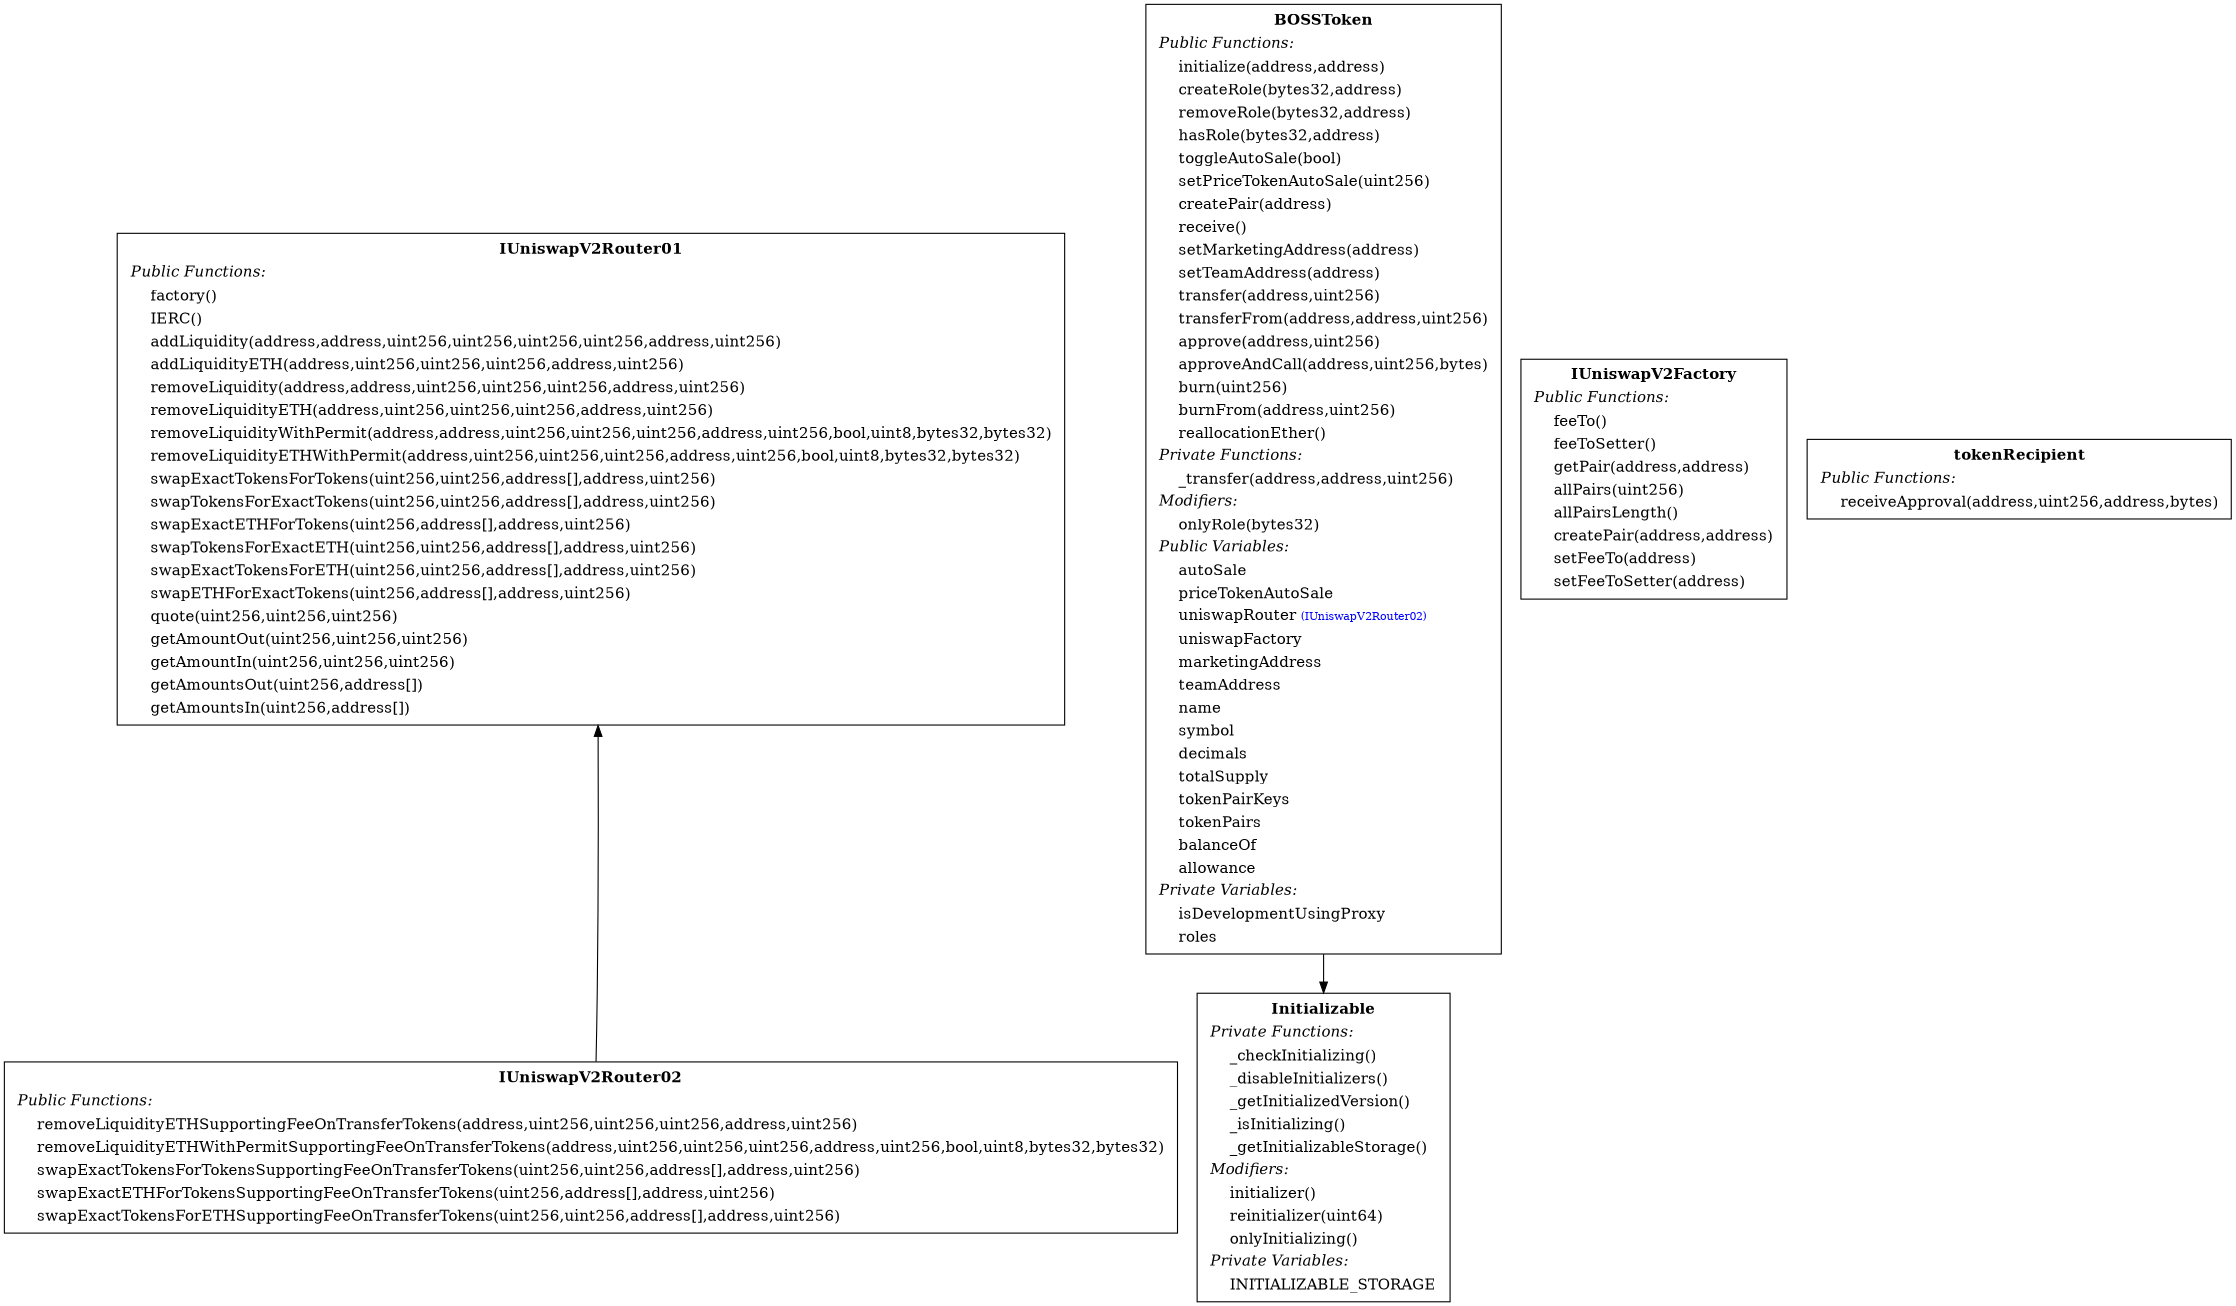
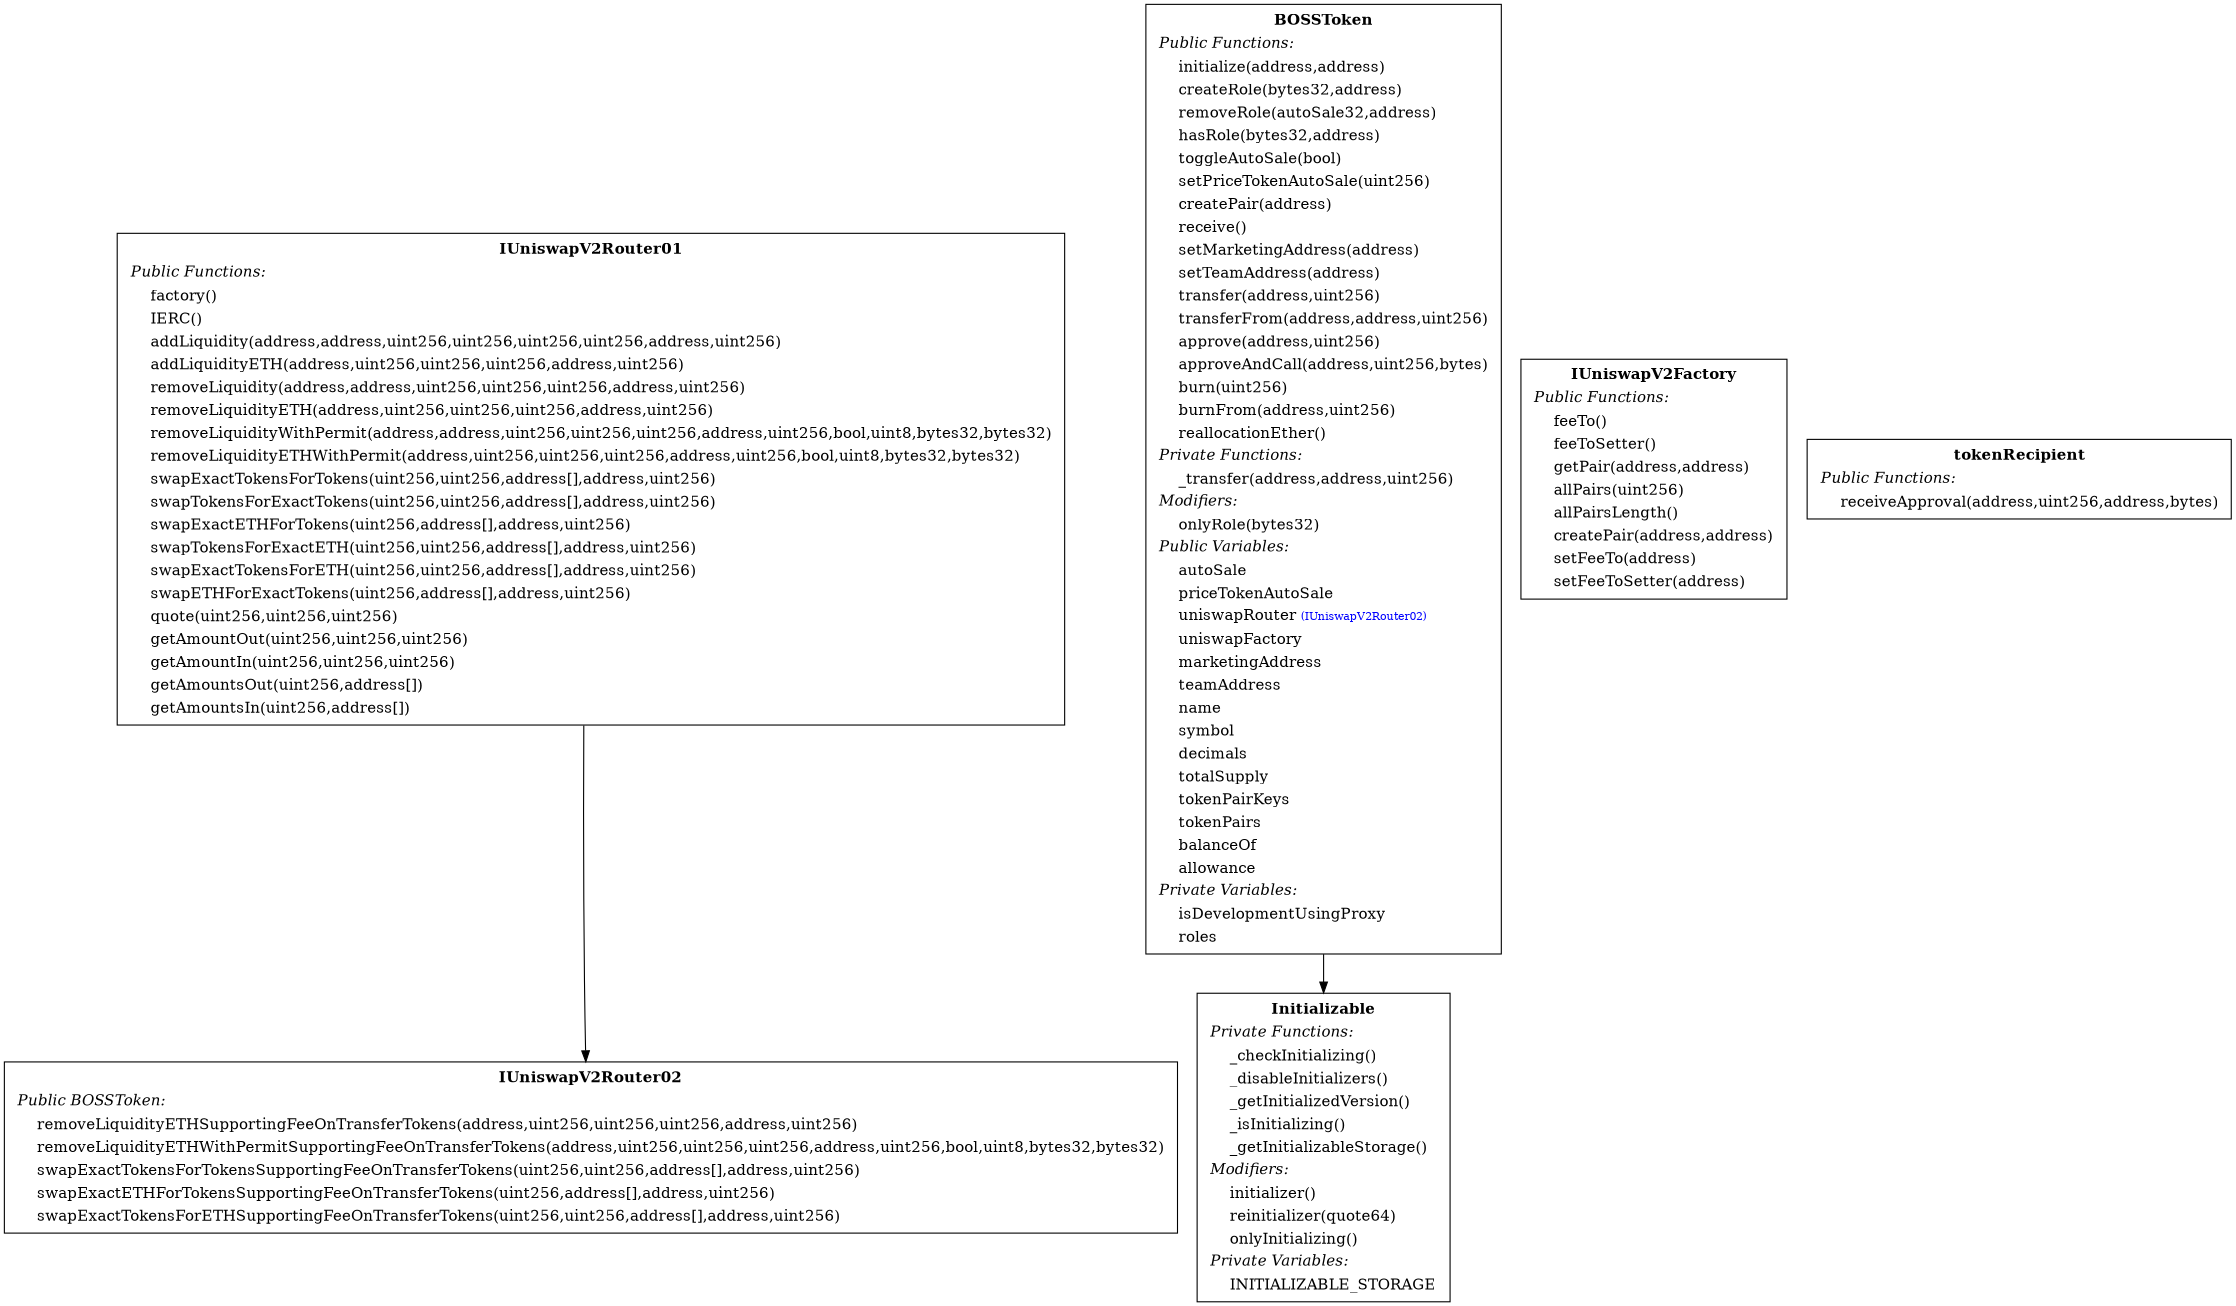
node "BOSSToken": text "removeRole(bytes32,address)" -> "removeRole(autoSale32,address)"
edge "IUniswapV2Router02" -> "IUniswapV2Router01": reversed
node "IUniswapV2Router02": text "Public Functions:" -> "Public BOSSToken:"
node "Initializable": text "reinitializer(uint64)" -> "reinitializer(quote64)"
